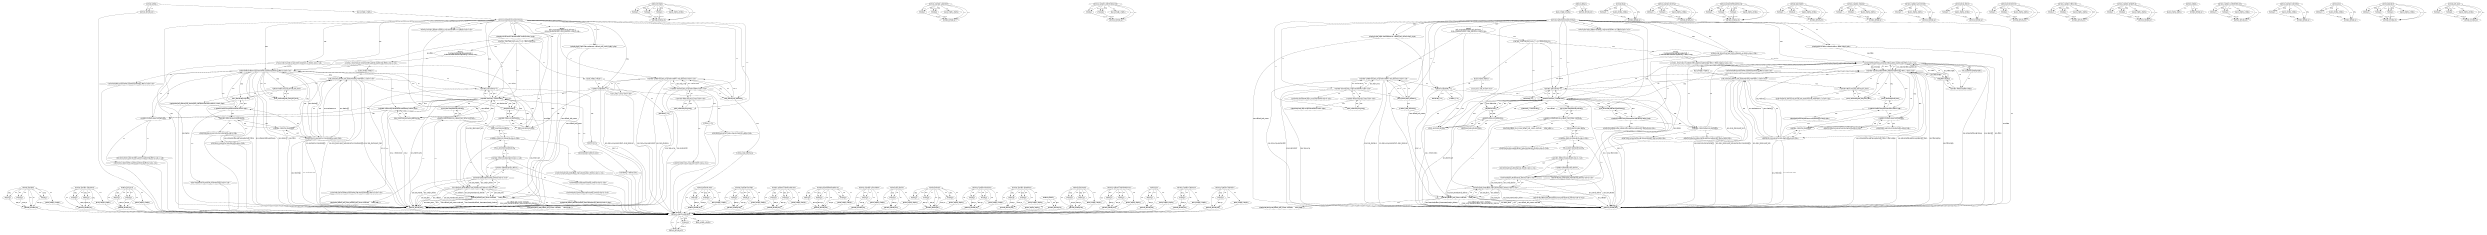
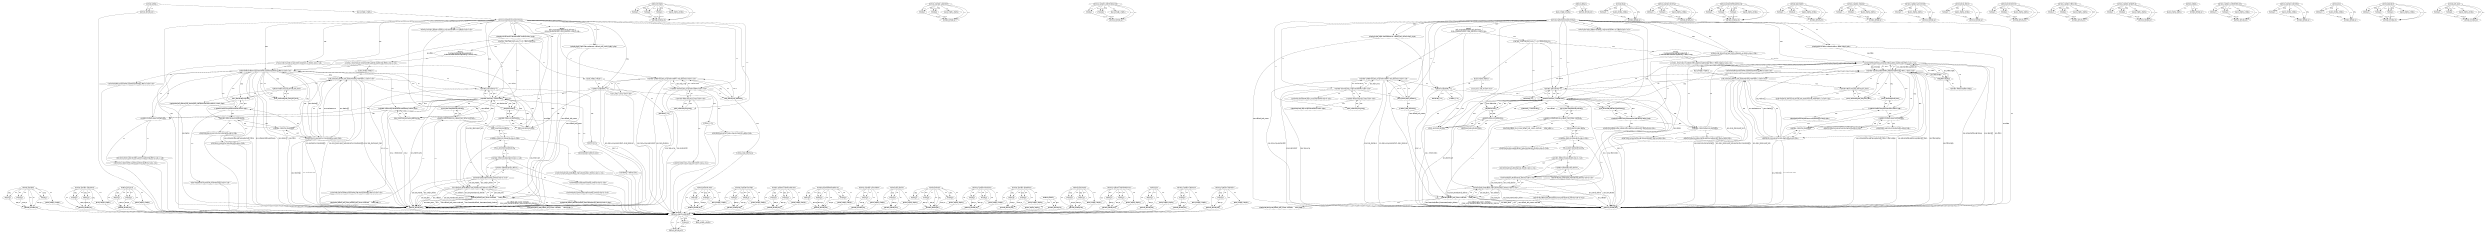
node "(FIELD_IDENTIFIER,empty,empty)": removed
edge "(empty,filters.empty())" -> "(<operator>.fieldAccess,filters.empty)": removed, label "AST:"
